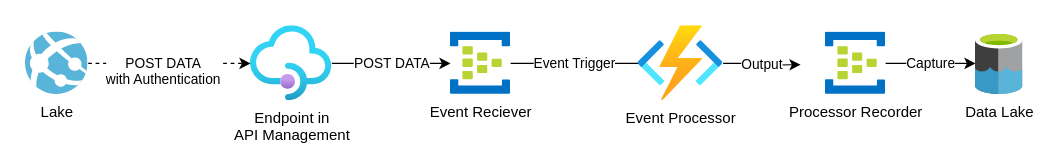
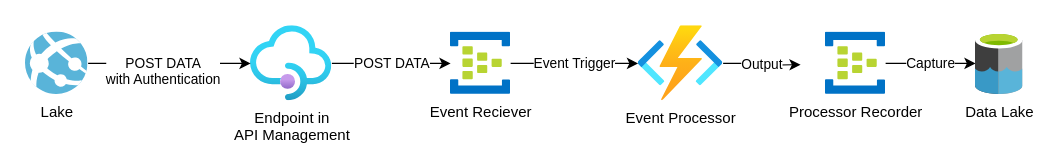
edge "Lake" -> "Endpoint in API Management": style dashed -> solid
edge "Event Reciever" -- "Event Processor": arrowhead none -> classic
